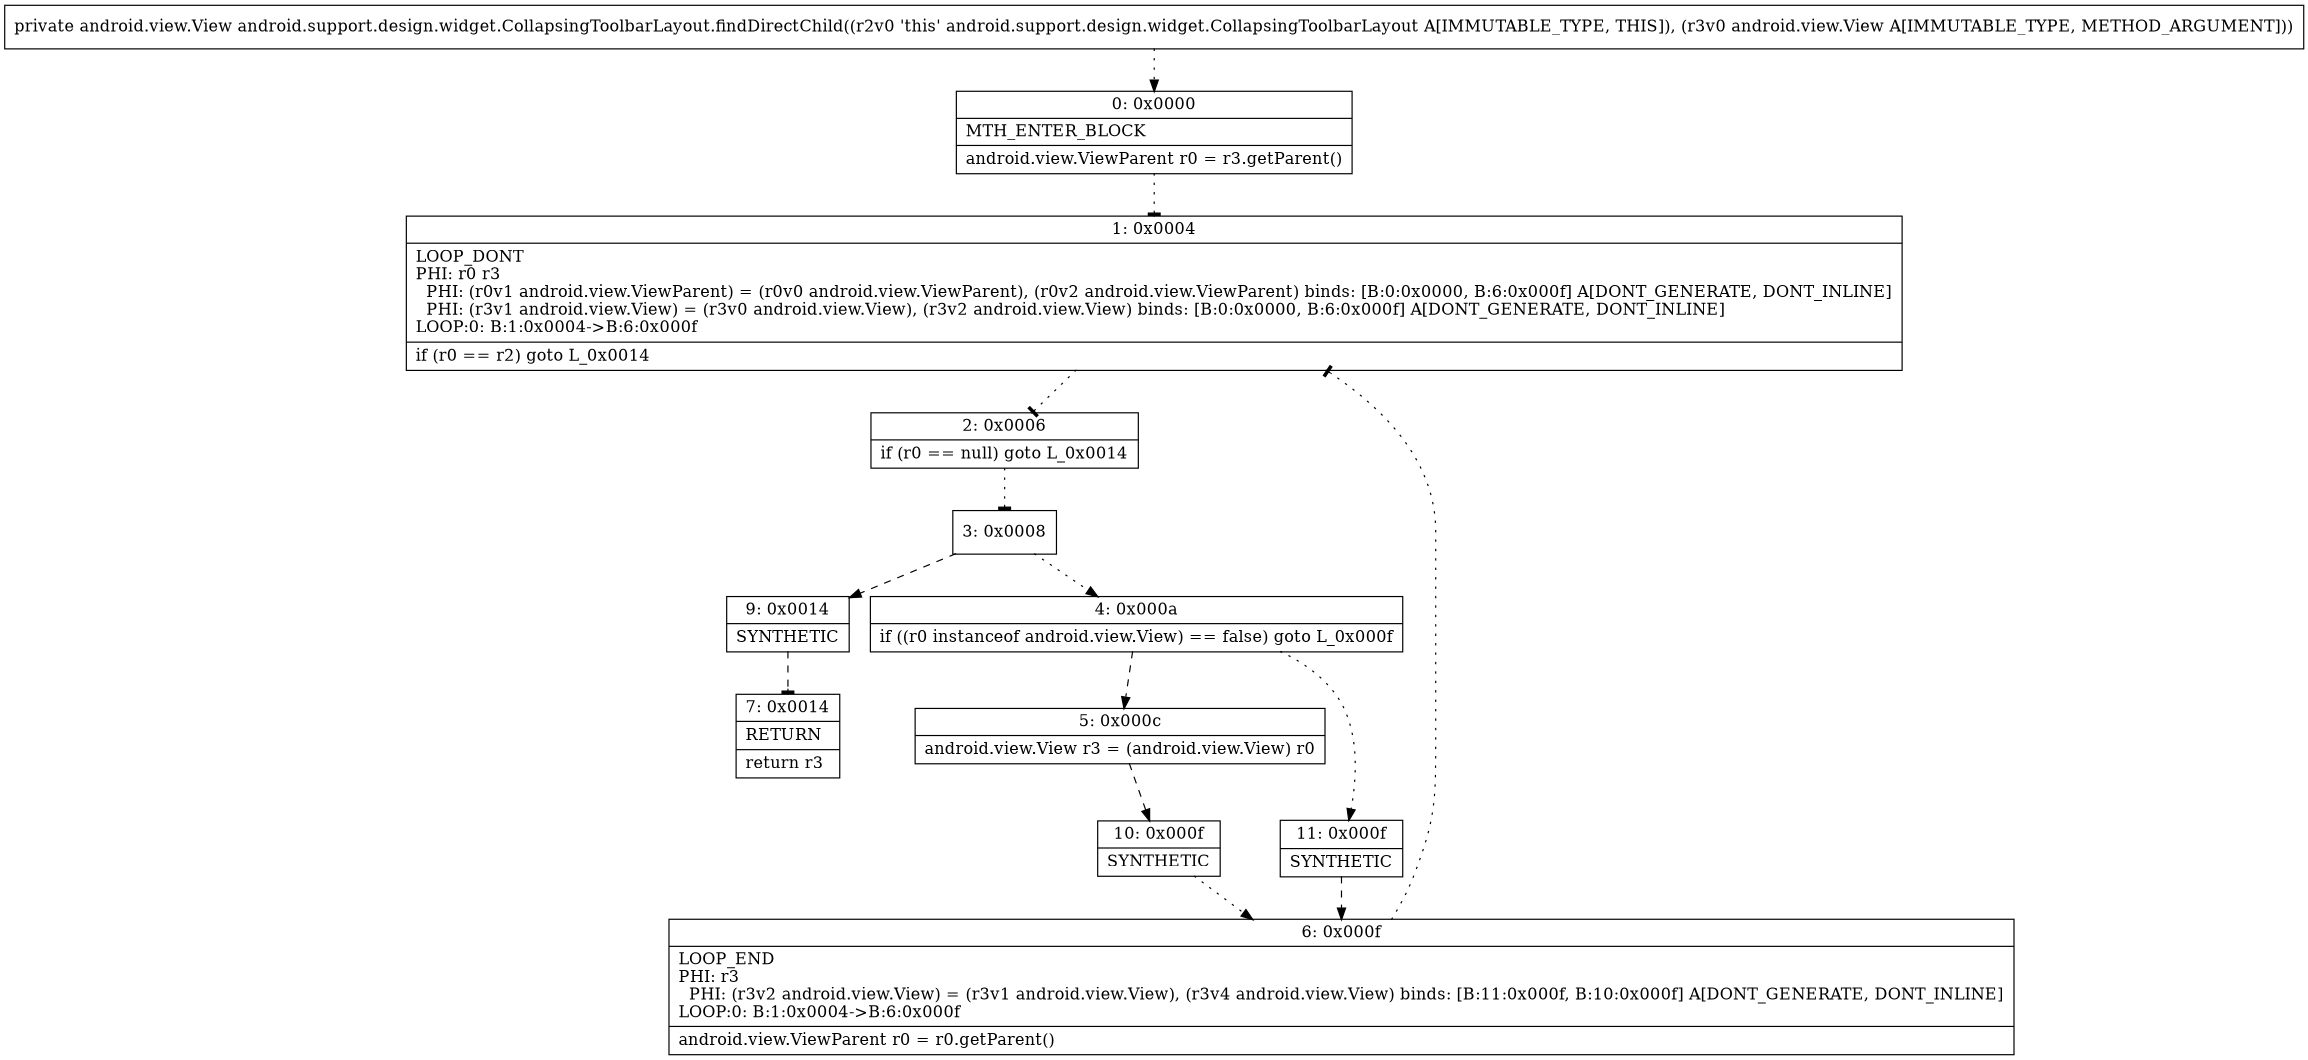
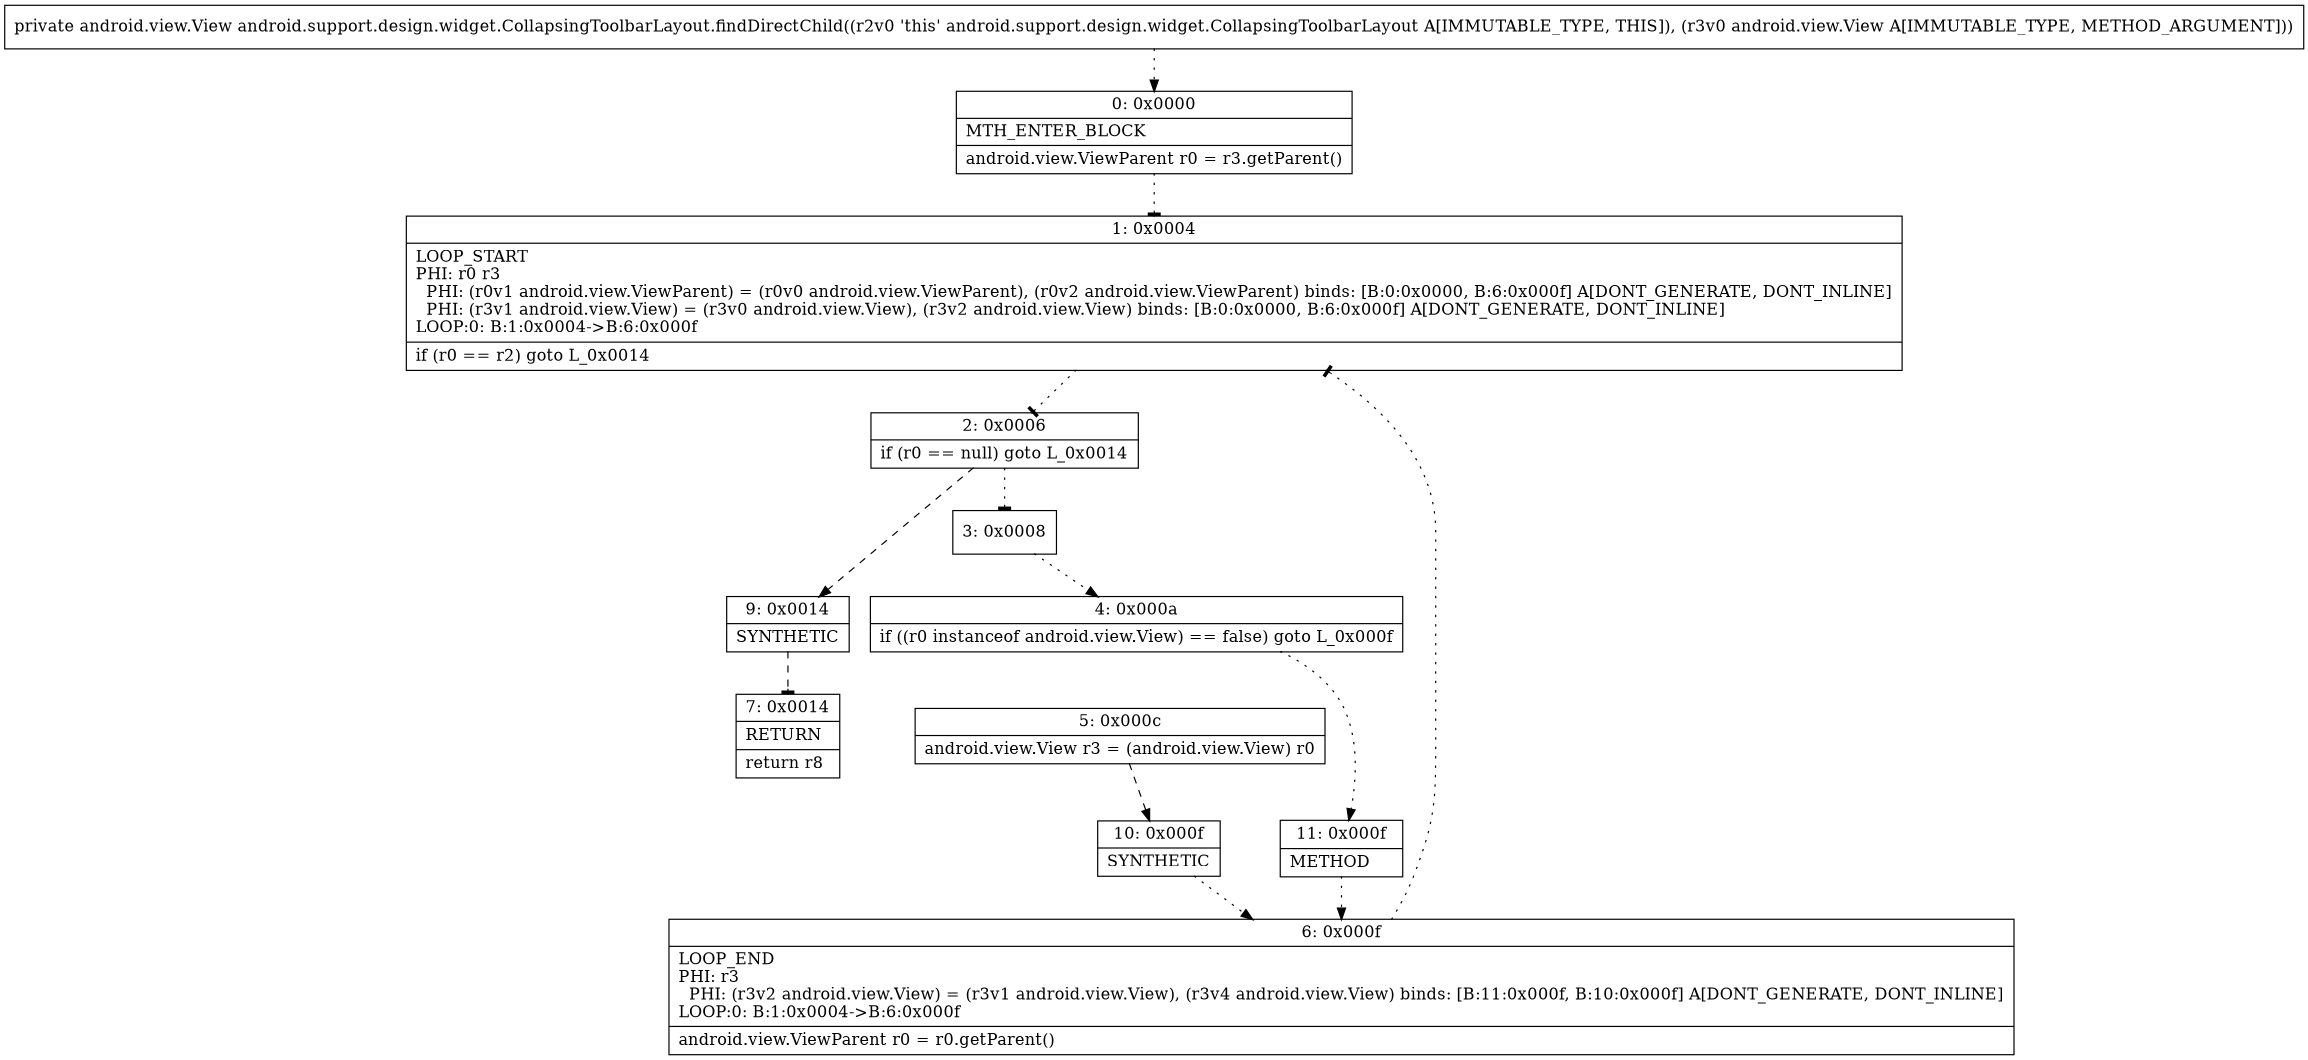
node "1: 0x0004": text "LOOP_DONT" -> "LOOP_START"
edge "3: 0x0008" -> "9: 0x0014": now "2: 0x0006" -> "9: 0x0014"
edge "4: 0x000a" -> "5: 0x000c": removed
node "7: 0x0014": text "return r3" -> "return r8"
node "11: 0x000f": text "SYNTHETIC" -> "METHOD"
edge "11: 0x000f" -> "6: 0x000f": style dashed -> dotted
